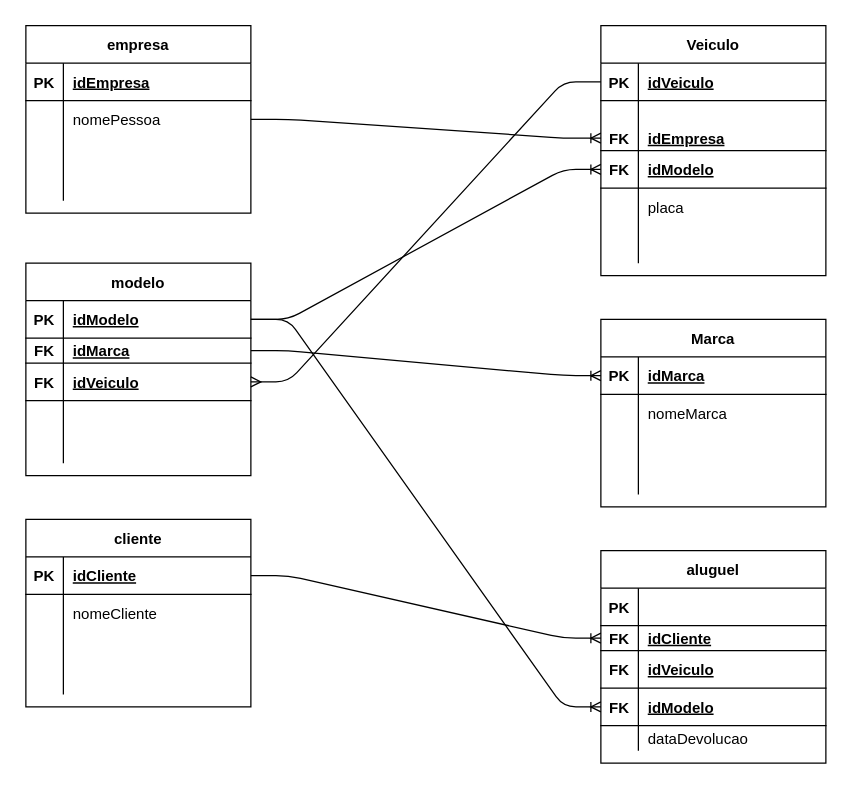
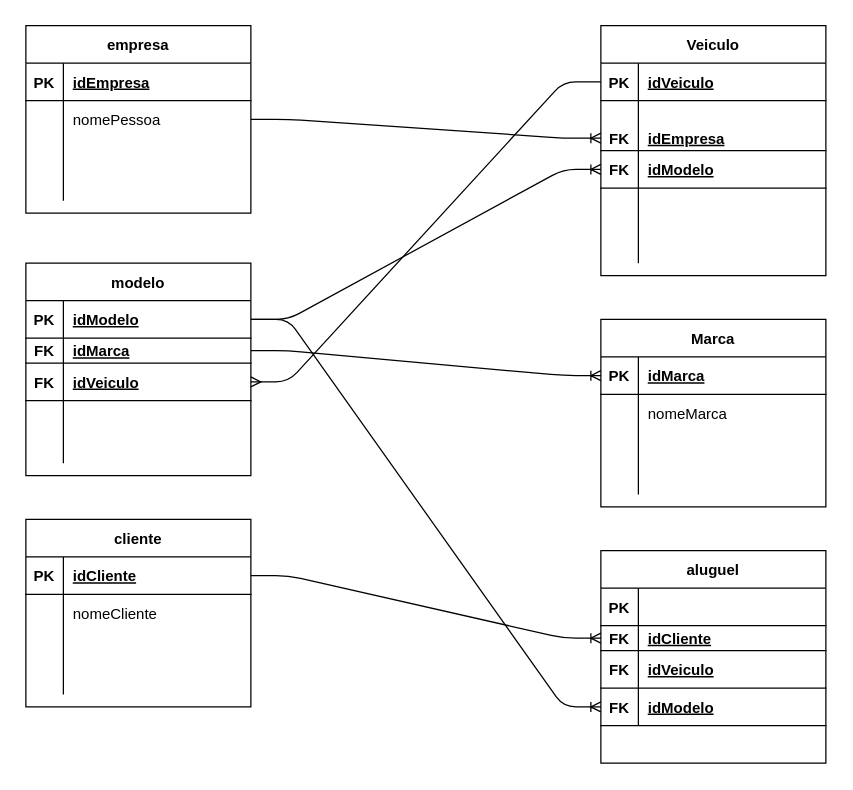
node "placa": removed
node "dataDevolucao": removed
